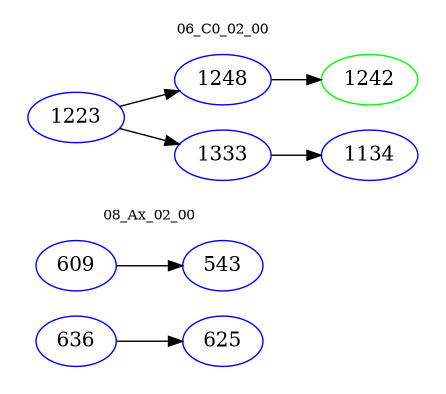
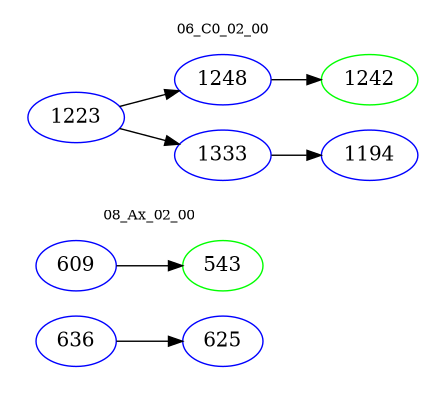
node "1134": label "1134" -> "1194"
node "543": color blue -> green
